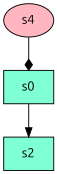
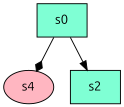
edge "s4" -> "s0": reversed
